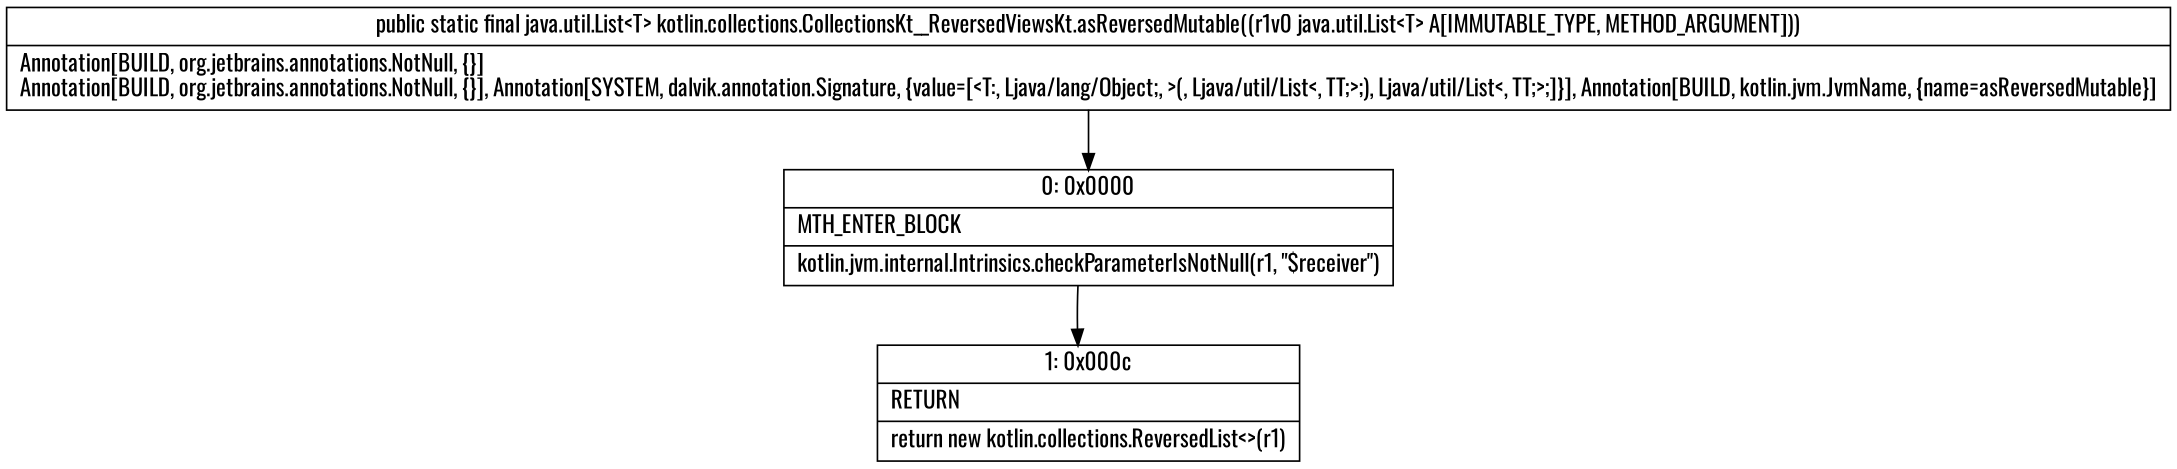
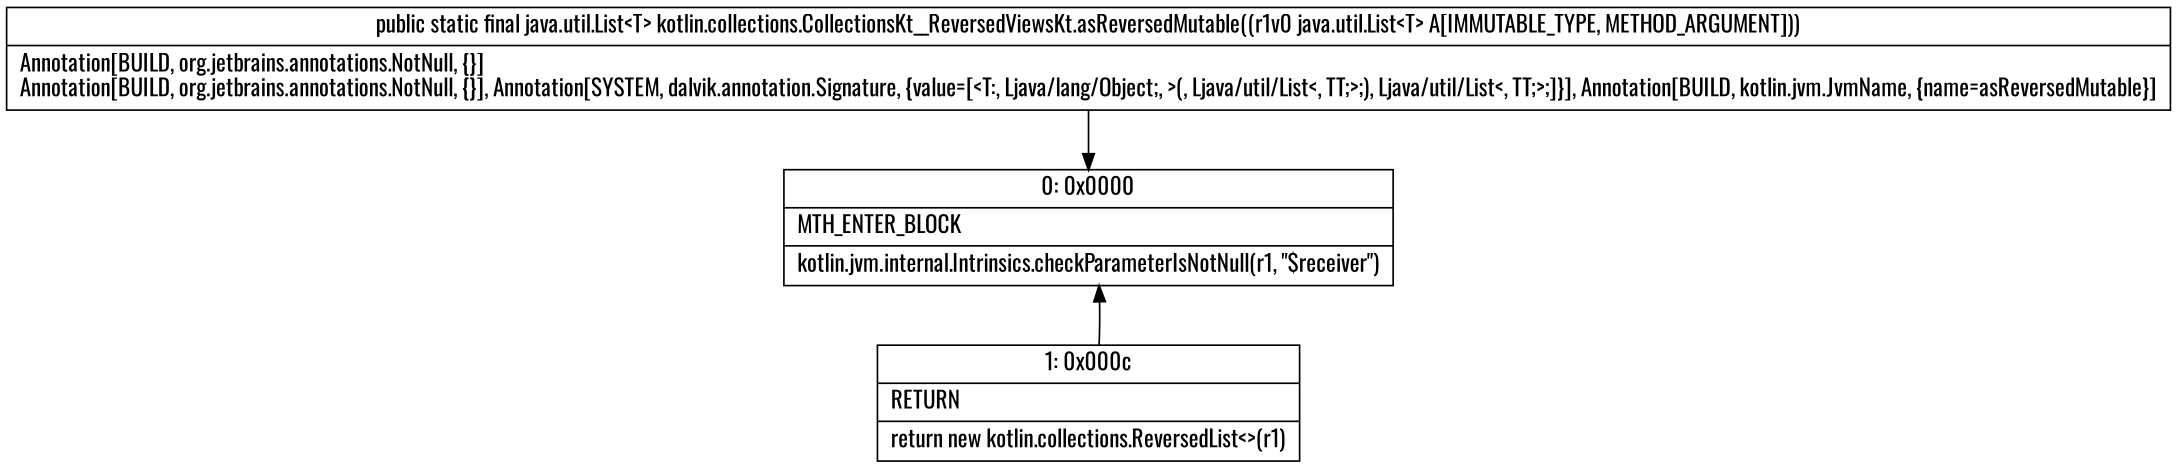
edge "0: 0x0000" -> "1: 0x000c": reversed
